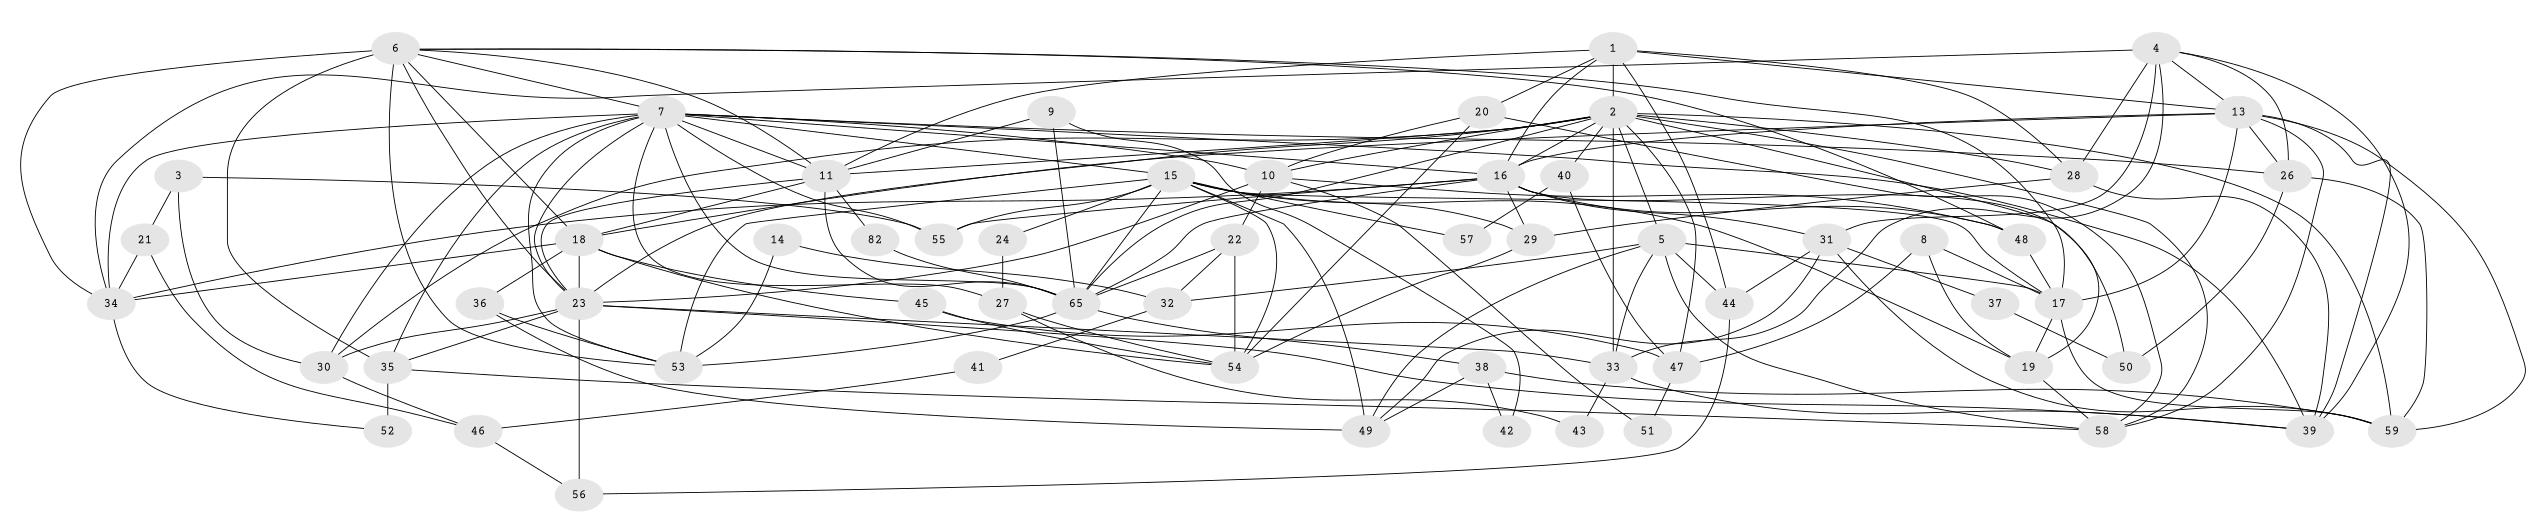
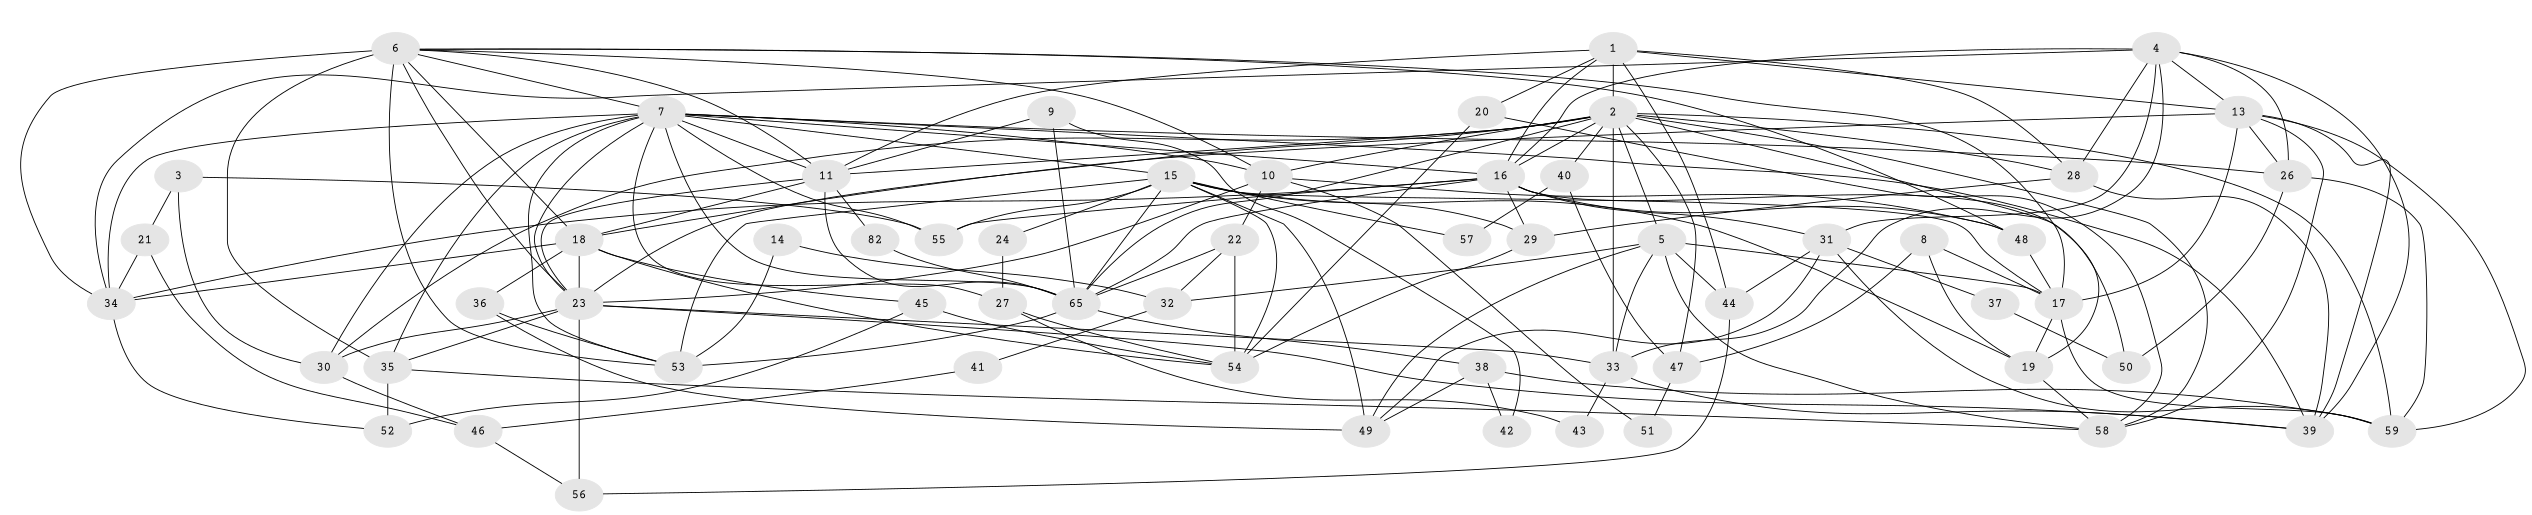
edge "20" -- "10": now "6" -- "10"
edge "13" -- "16": now "4" -- "16"
edge "45" -- "47": now "45" -- "52"
